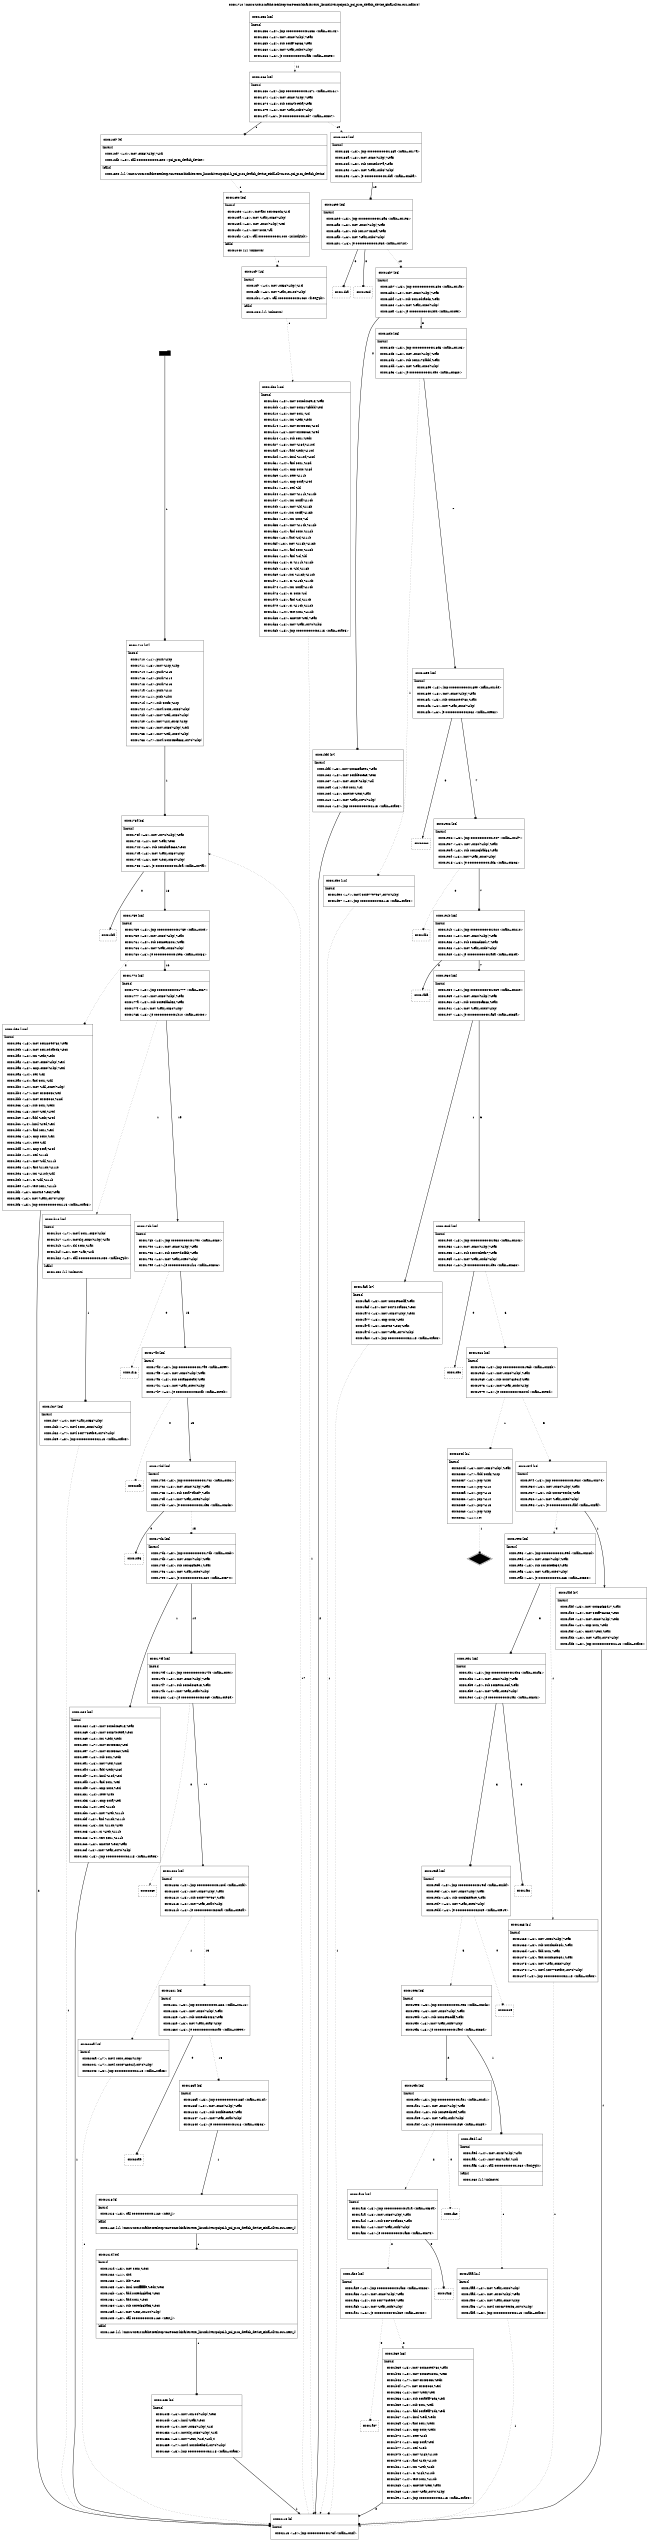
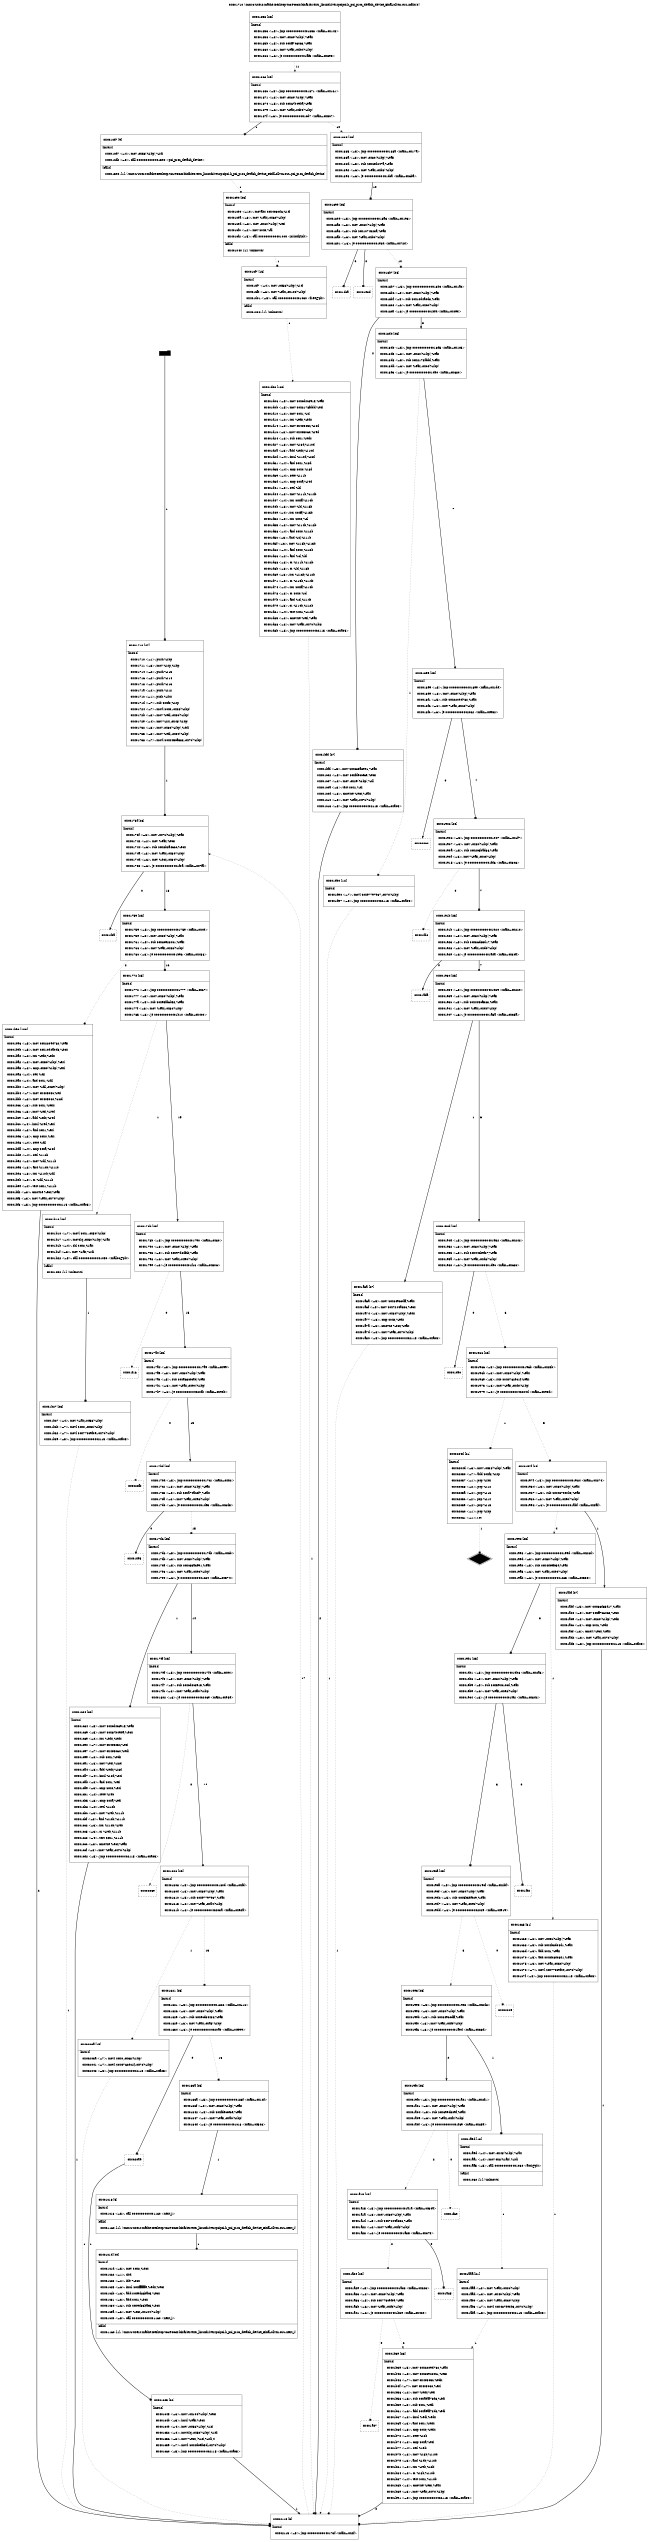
edge "0x4017d6 [25]" -> "0x4017ef [25]": arrowhead box -> normal
edge "0x401bfd [27]" -> "0x402115 [5]": arrowhead normal -> box
edge "0x401c1d [40]" -> "0x401c45 [32]": now "0x4020a9" -> "0x401c45 [32]"
edge "0x401aaa [21]" -> "0x402115 [5]": now "0x401aaa [21]" -> "0x401b3e [88]"
